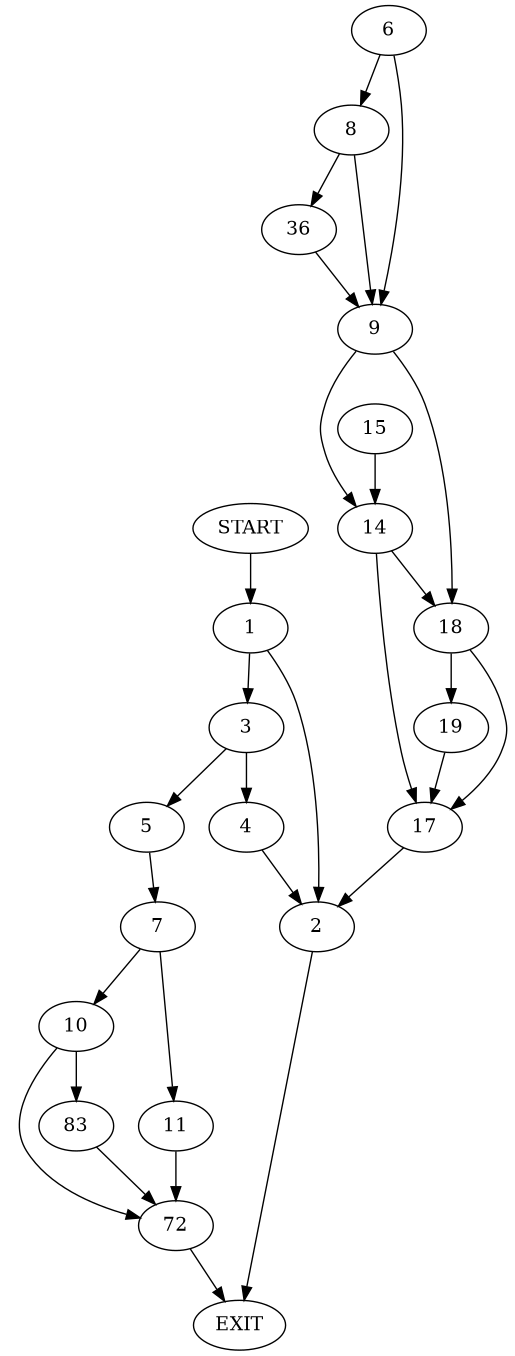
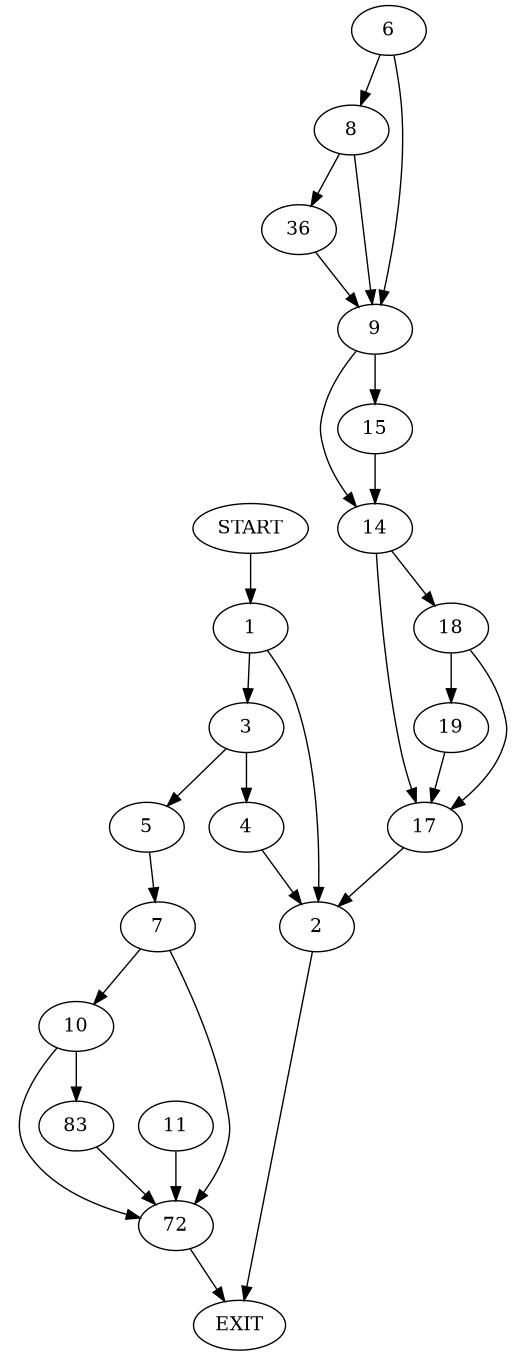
edge "9" -> "18": now "9" -> "15"
edge "7" -> "11": now "7" -> "72"
